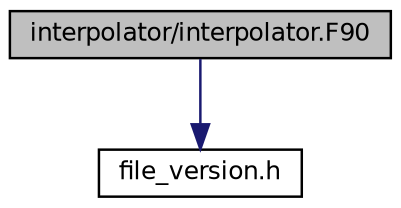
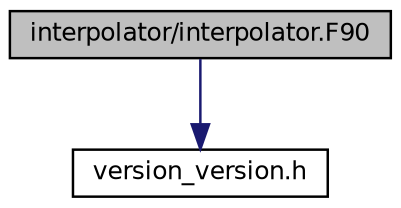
node "file_version.h": label "file_version.h" -> "version_version.h"
